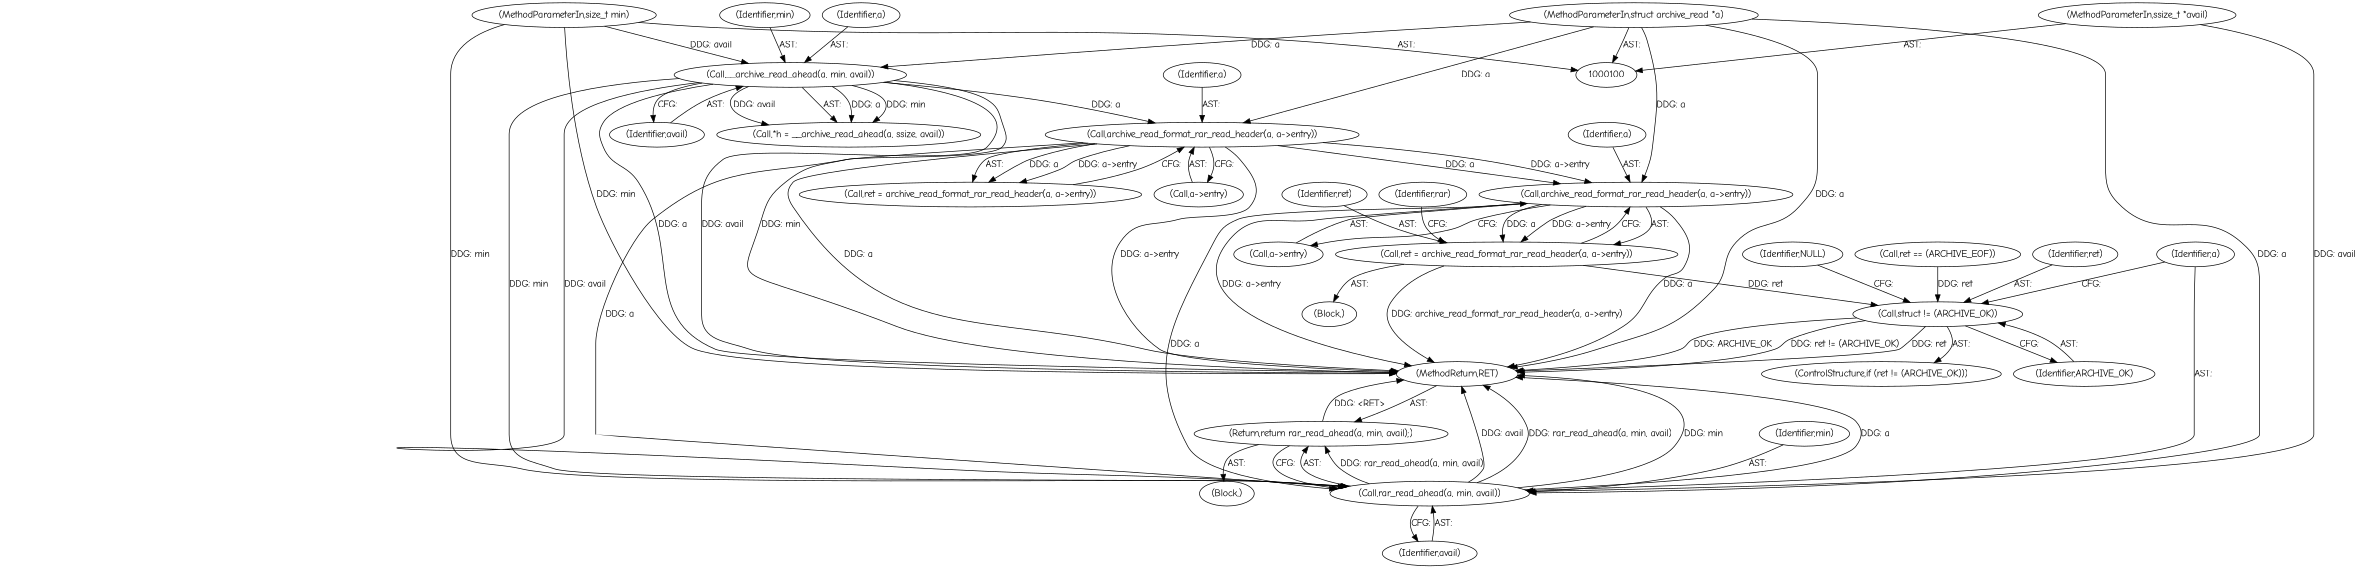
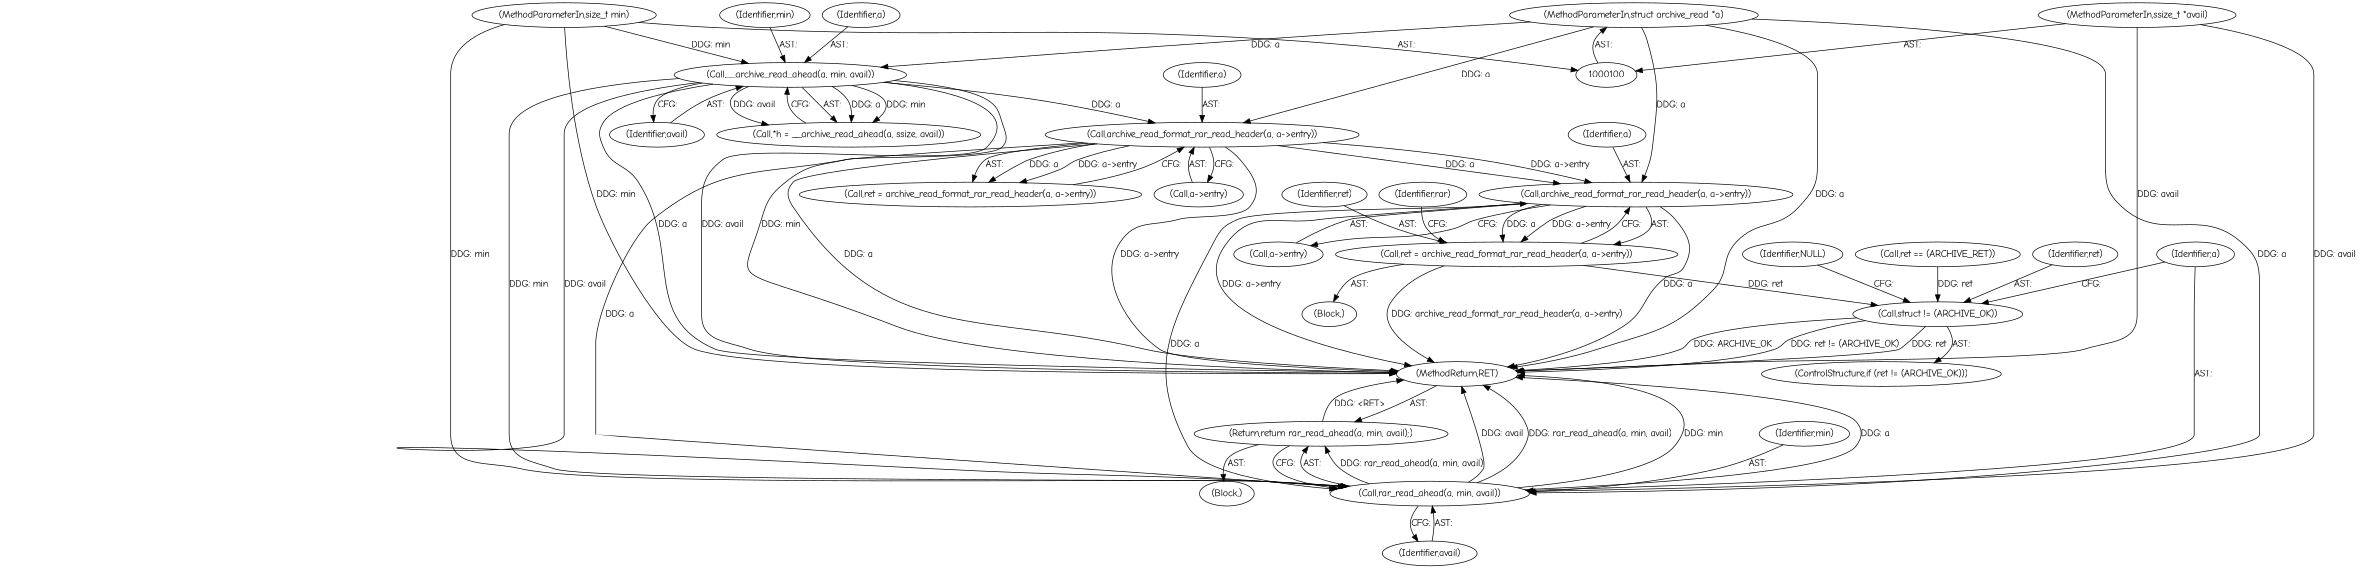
edge "(MethodParameterIn,struct archive_read *a)" -> "1000100": reversed
edge "(MethodParameterIn,size_t min)" -> "(Call,__archive_read_ahead(a, min, avail))": label "DDG: avail" -> "DDG: min"
edge "(Call,*h = __archive_read_ahead(a, ssize, avail))" -> "(Call,__archive_read_ahead(a, min, avail))": added, label "CFG:"
node "(Call,ret == (ARCHIVE_EOF))": label "(Call,ret == (ARCHIVE_EOF))" -> "(Call,ret == (ARCHIVE_RET))"
edge "(MethodParameterIn,ssize_t *avail)" -> "(MethodReturn,RET)": added, label "DDG: avail"
node "(Identifier,ARCHIVE_OK)": removed
